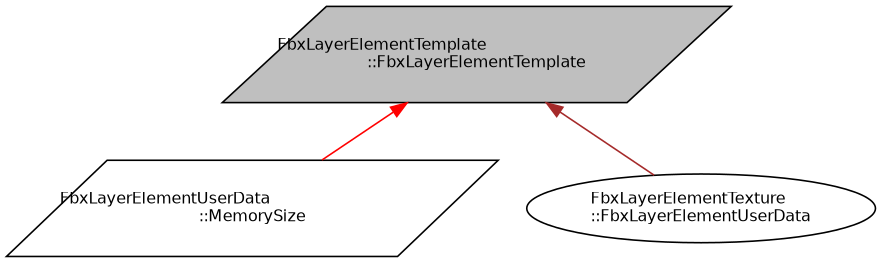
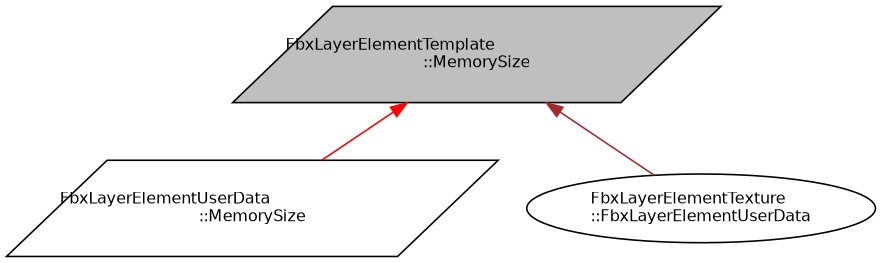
node "FbxLayerElementTemplate ::FbxLayerElementTemplate": label "FbxLayerElementTemplate ::FbxLayerElementTemplate" -> "FbxLayerElementTemplate ::MemorySize"
